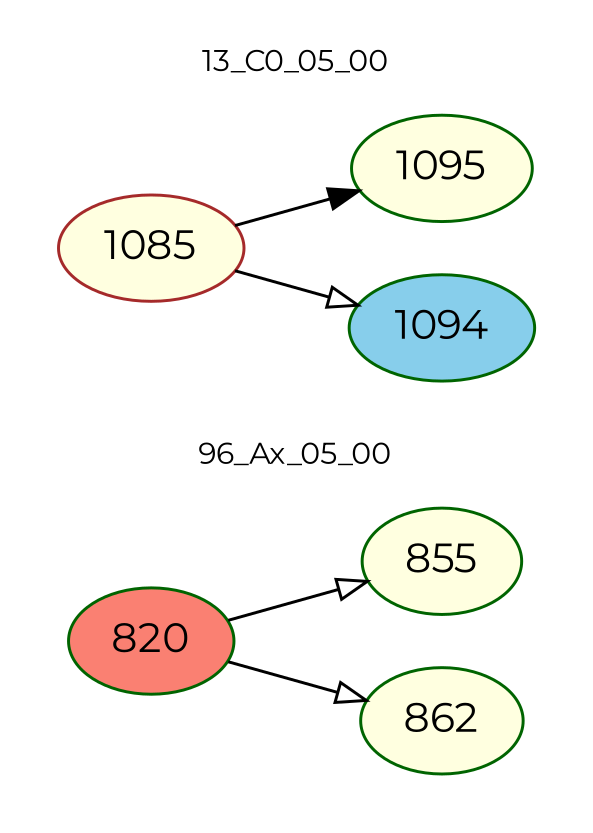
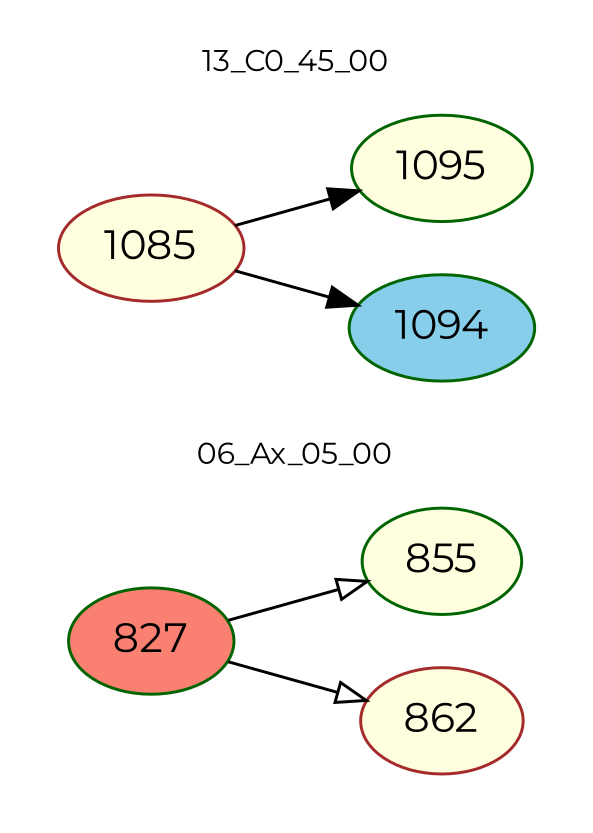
cluster "13_C0_05_00": label "13_C0_05_00" -> "13_C0_45_00"
edge "1085" -> "1094": arrowhead onormal -> normal
cluster "96_Ax_05_00": label "96_Ax_05_00" -> "06_Ax_05_00"
node "820": label "820" -> "827"
node "862": color darkgreen -> brown
